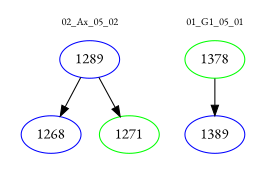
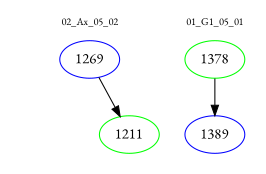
node "1289": label "1289" -> "1269"
node "1268": removed
node "1271": label "1271" -> "1211"
